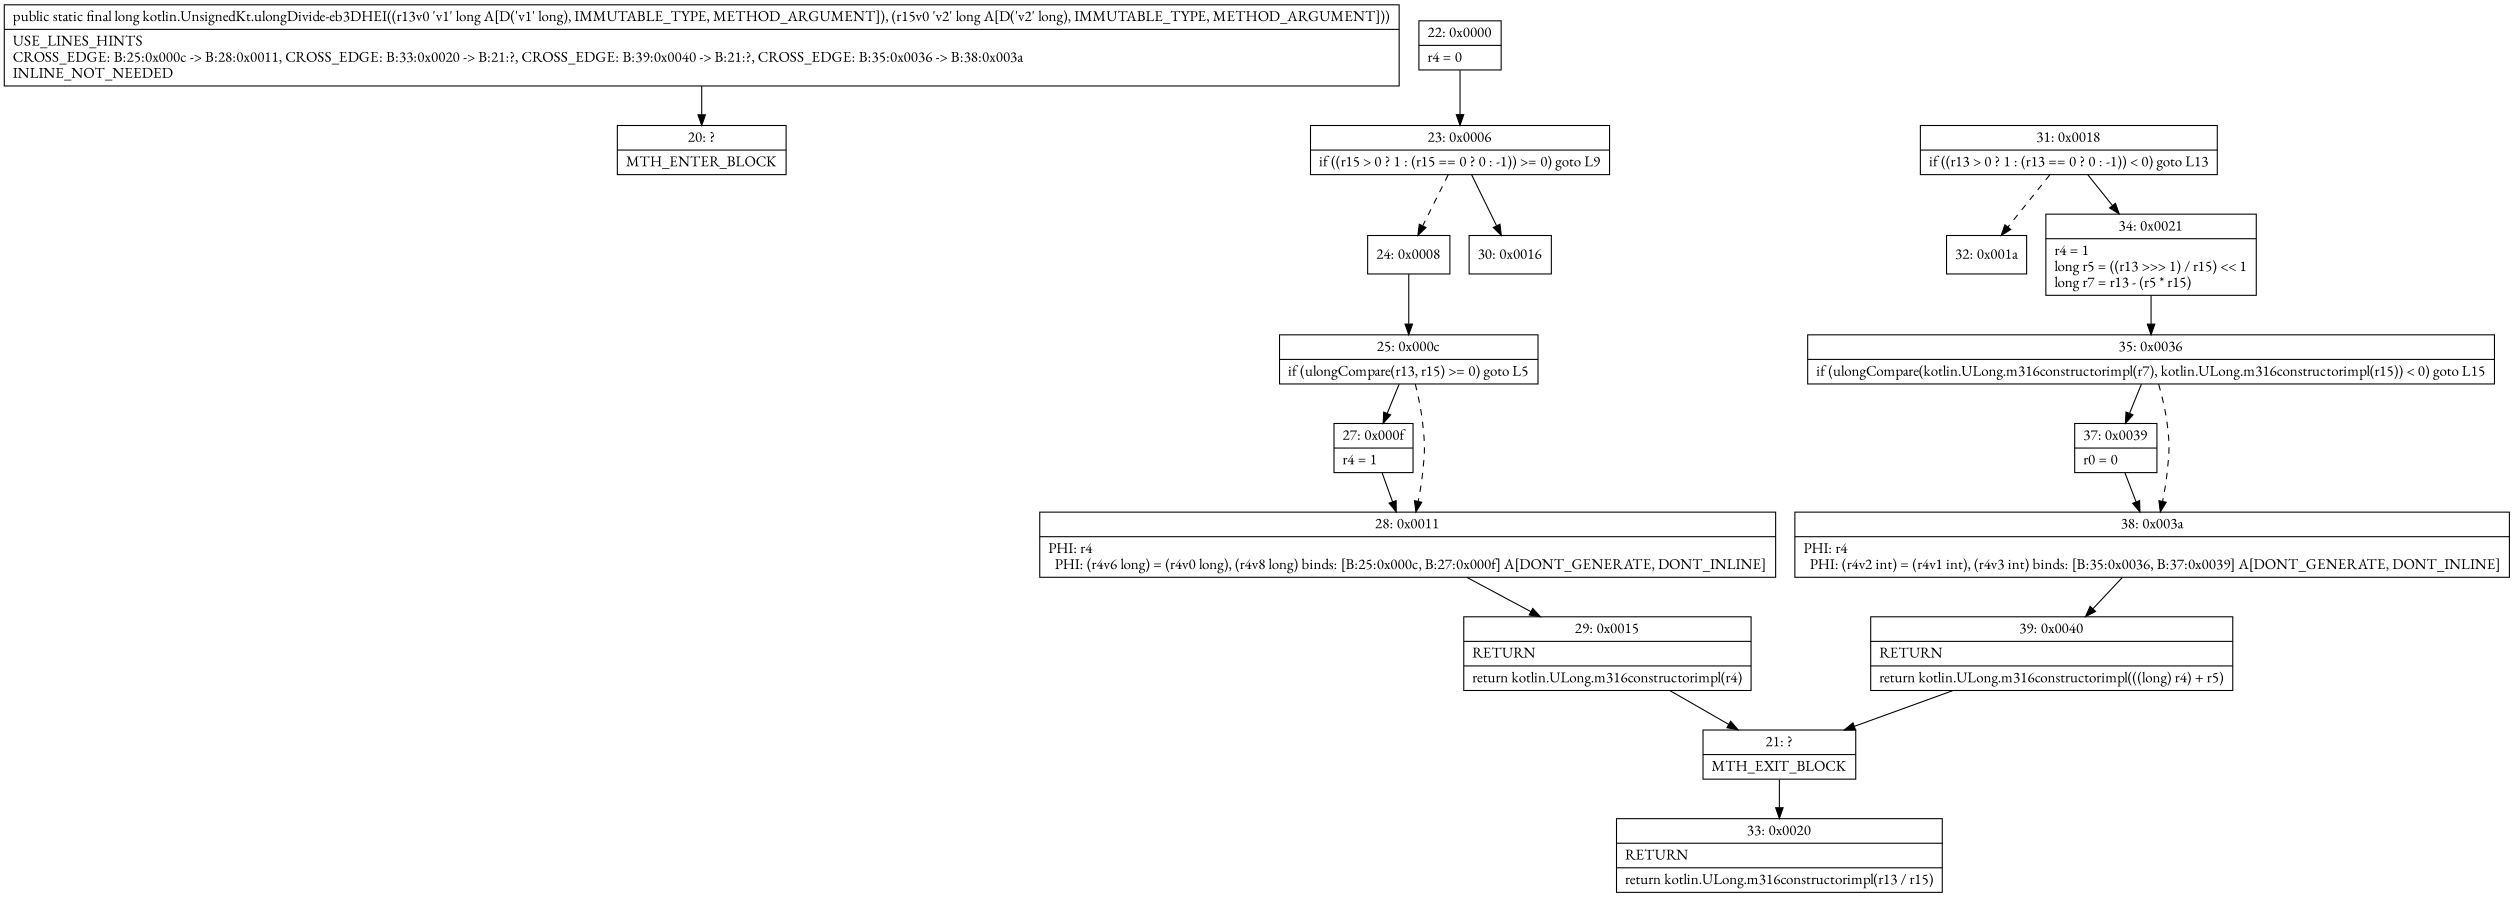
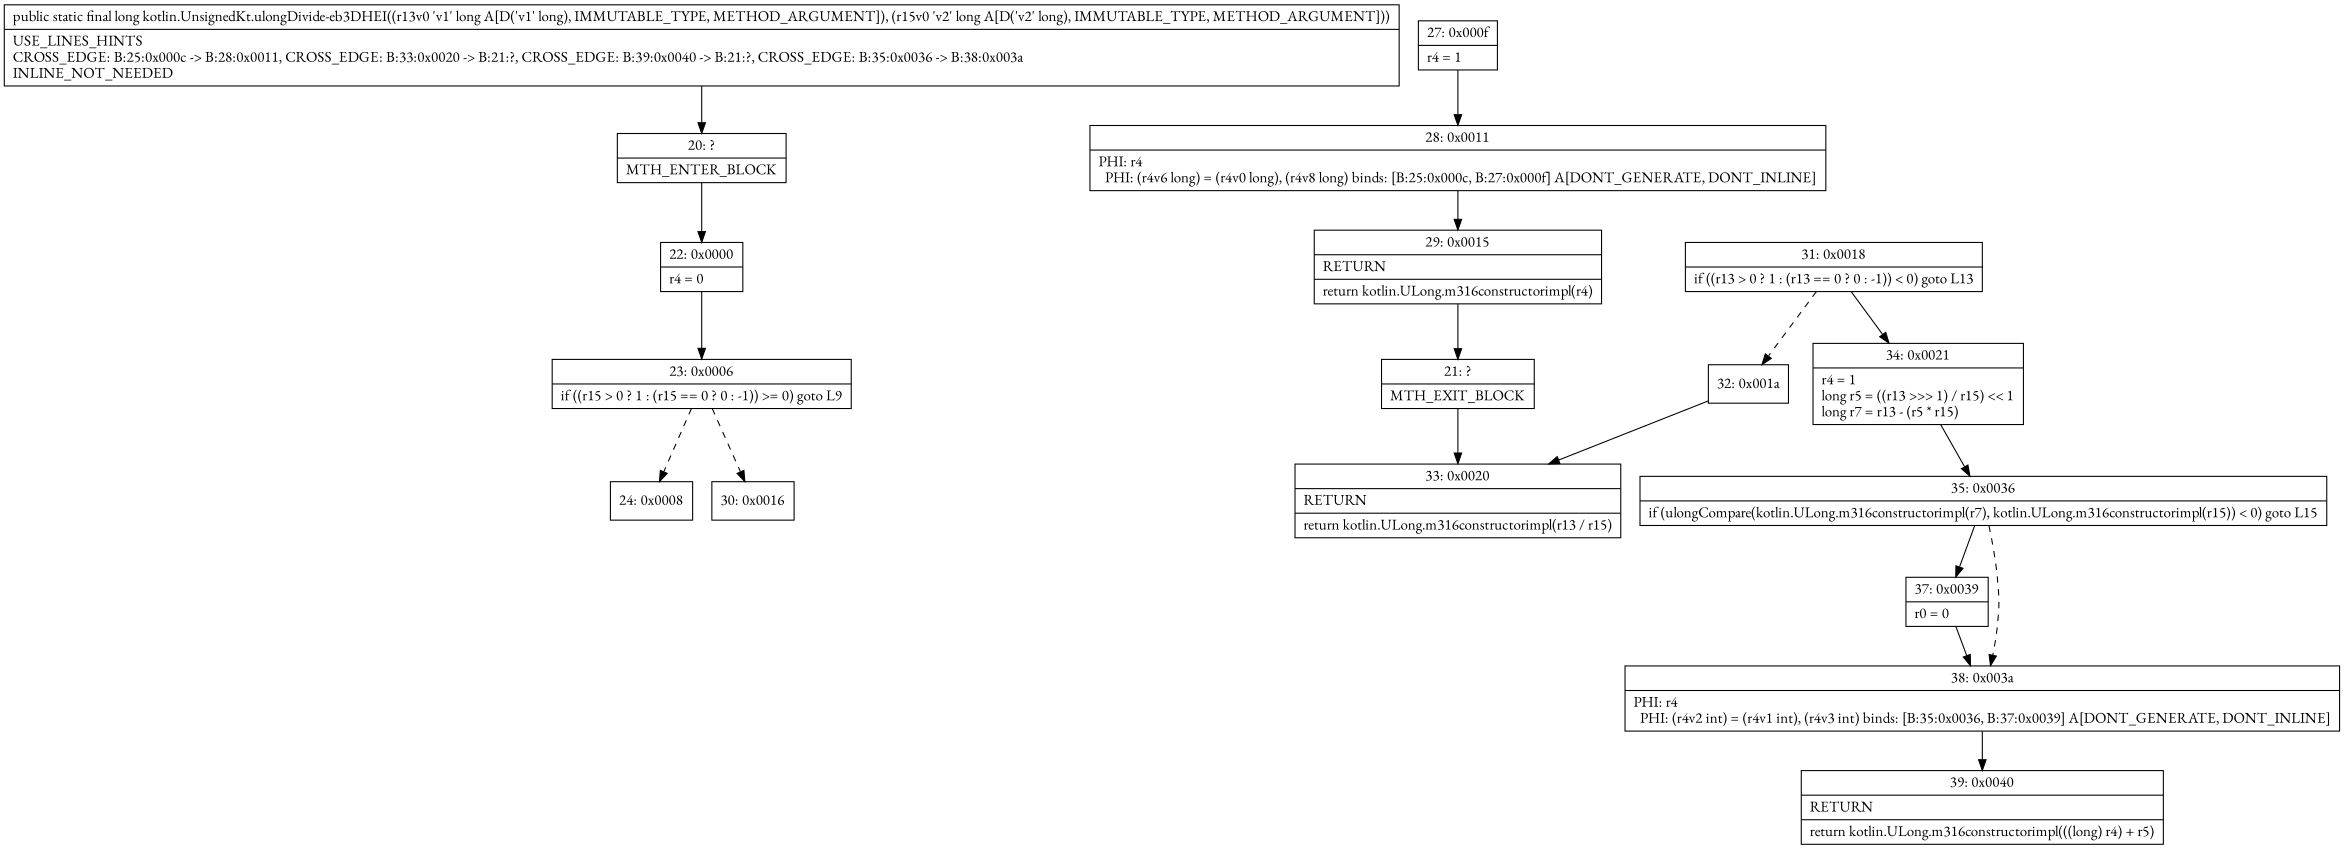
edge "23: 0x0006" -> "30: 0x0016": style solid -> dashed
edge "20: ?" -> "22: 0x0000": added
node "25: 0x000c": removed
edge "32: 0x001a" -> "33: 0x0020": added
edge "39: 0x0040" -> "21: ?": removed
